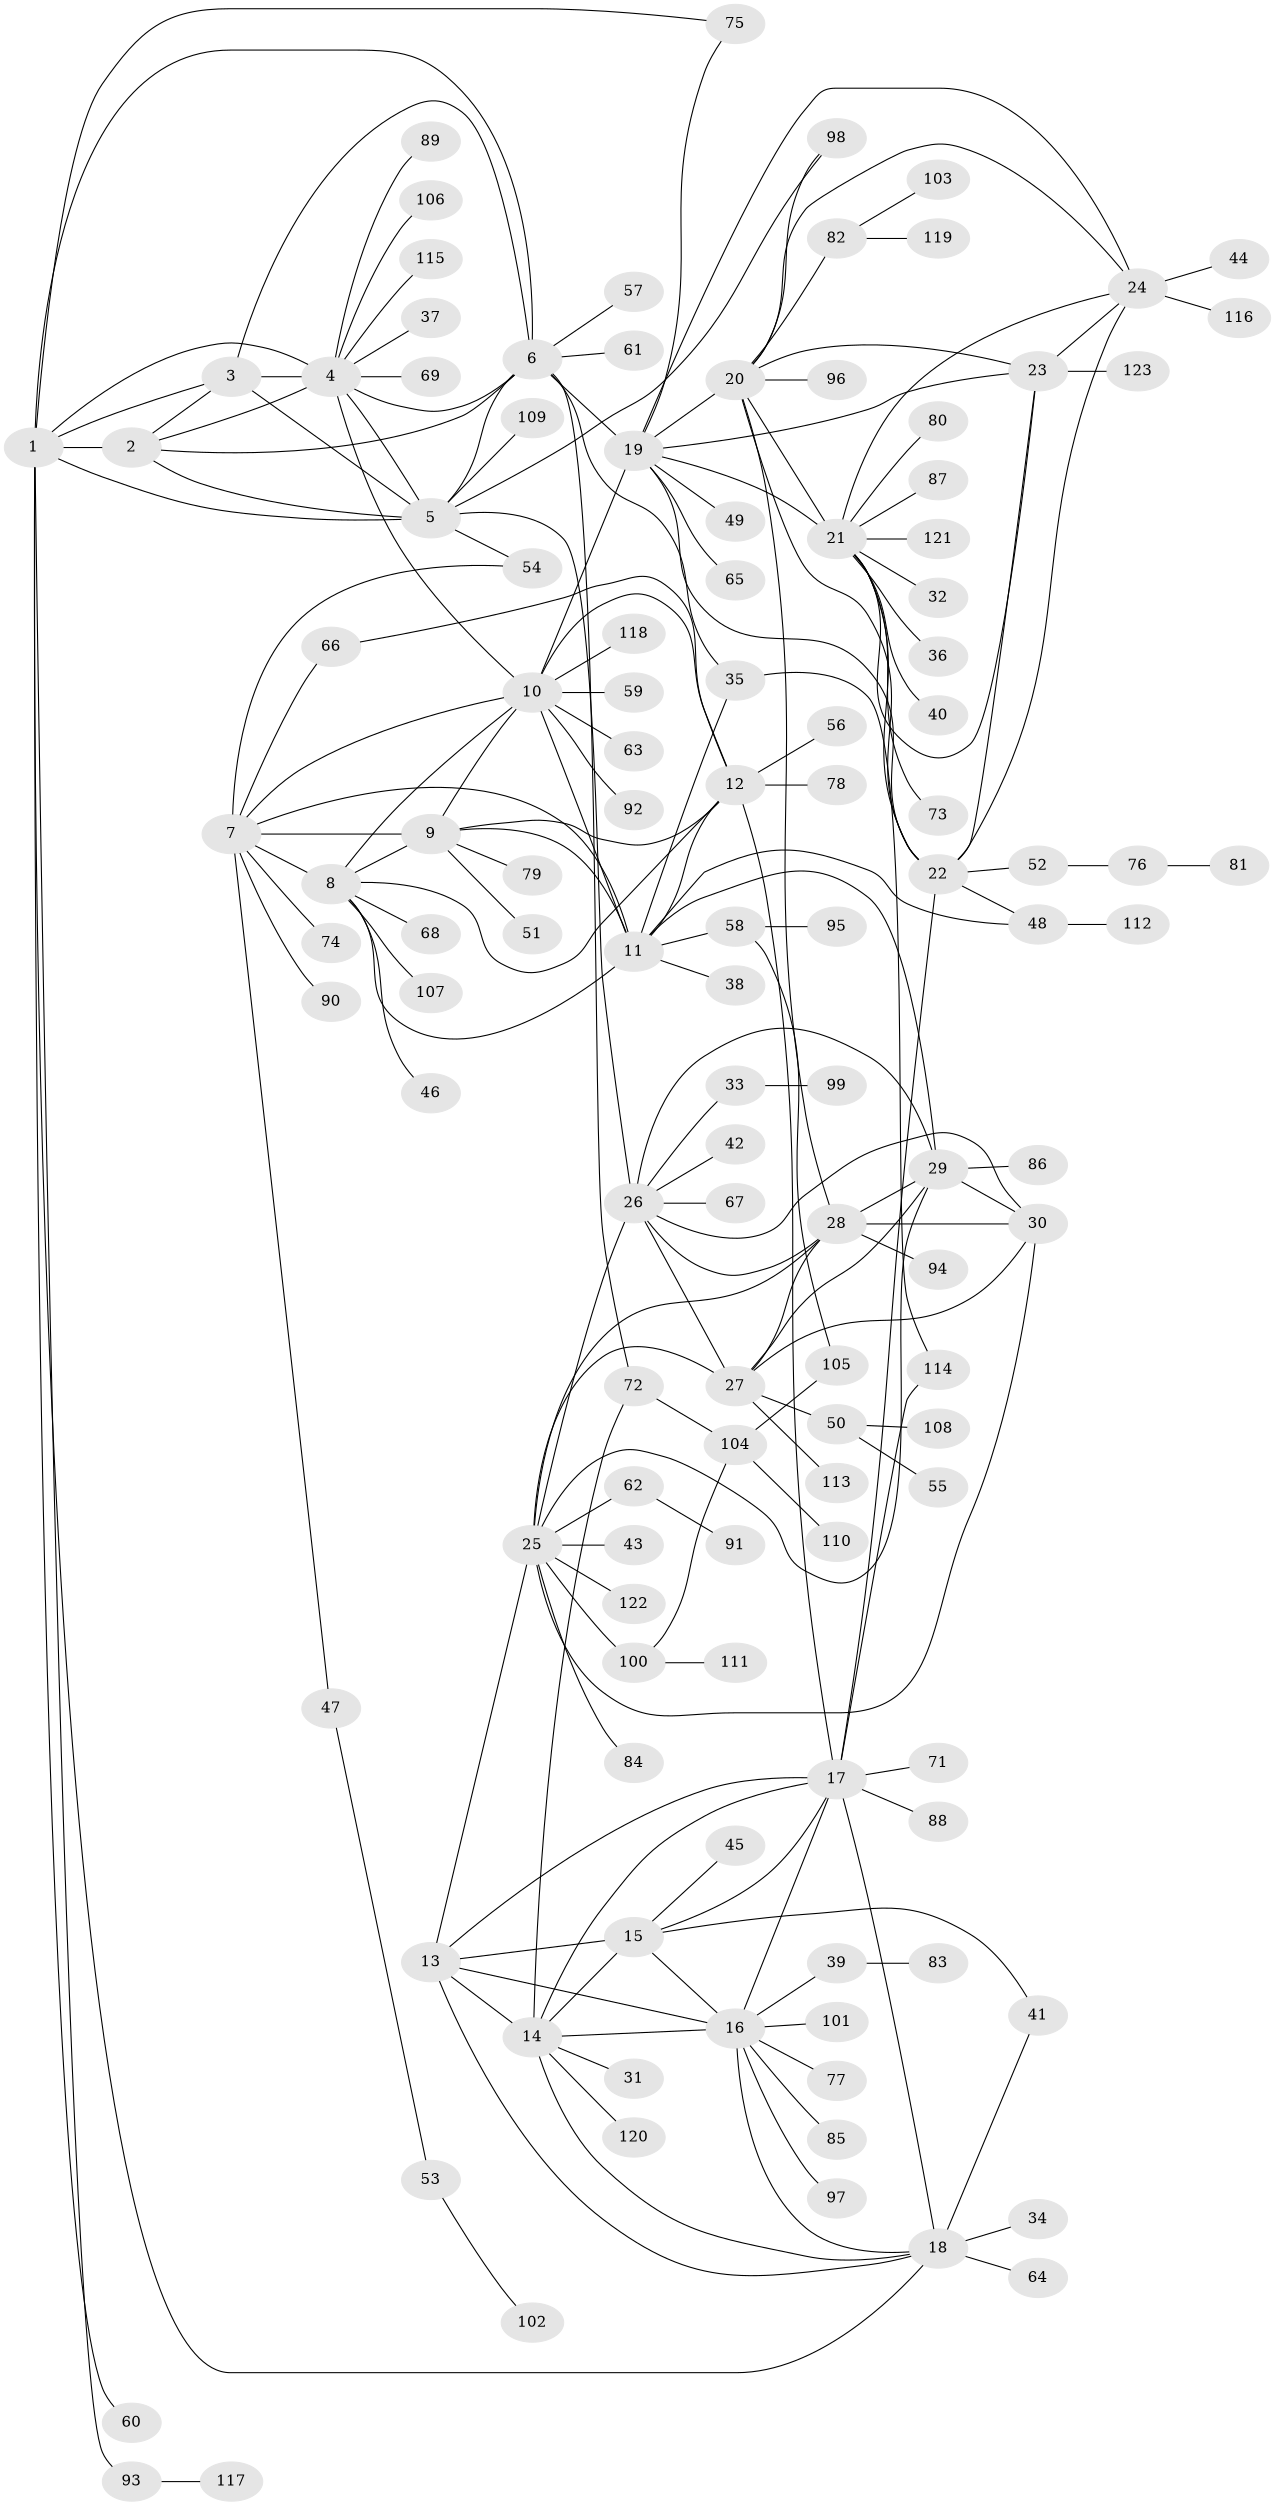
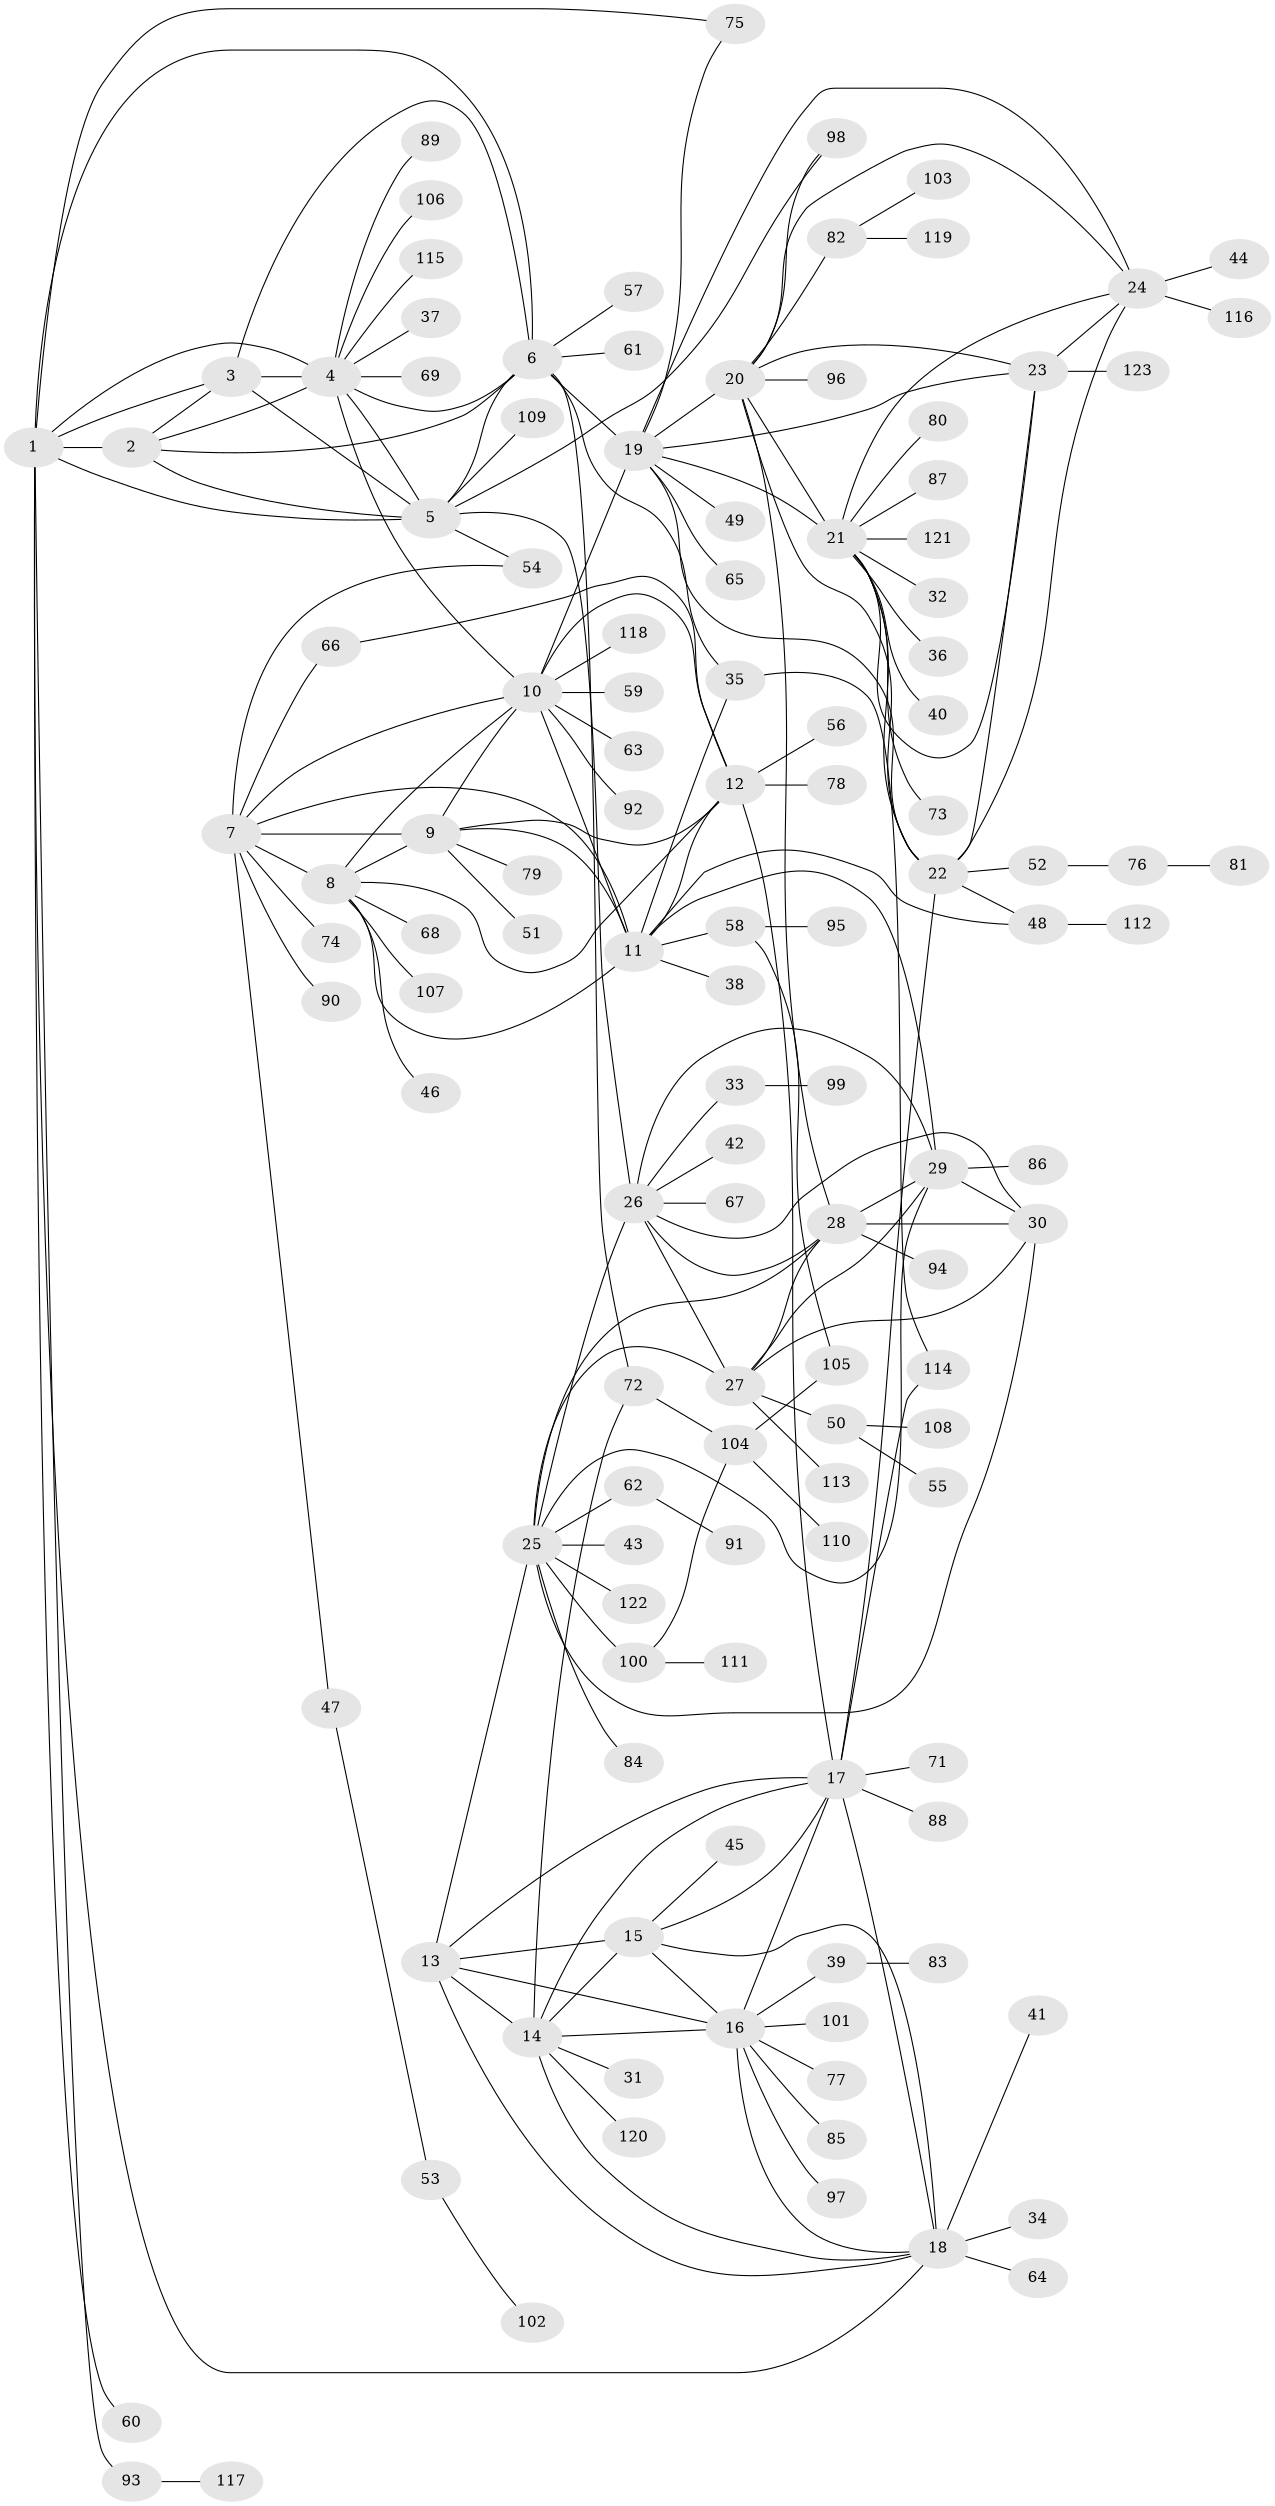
edge "15" -- "41": now "15" -- "18"
